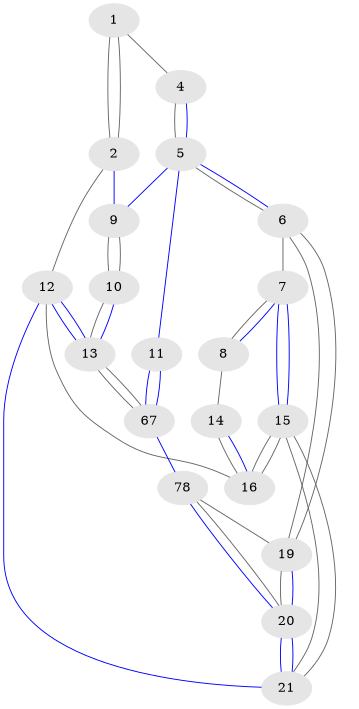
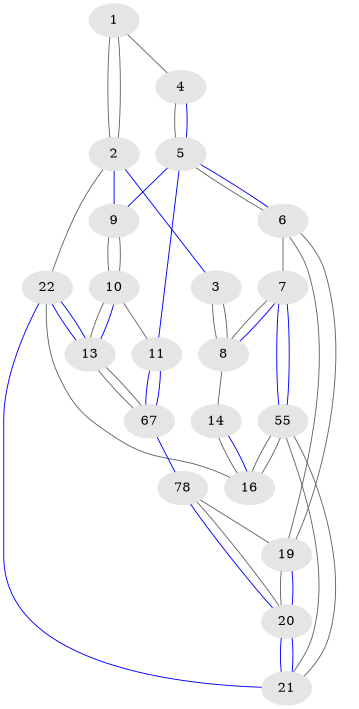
node "12": label "12" -> "22"
node "3": added
edge "10" -- "11": added
node "15": label "15" -> "55"
